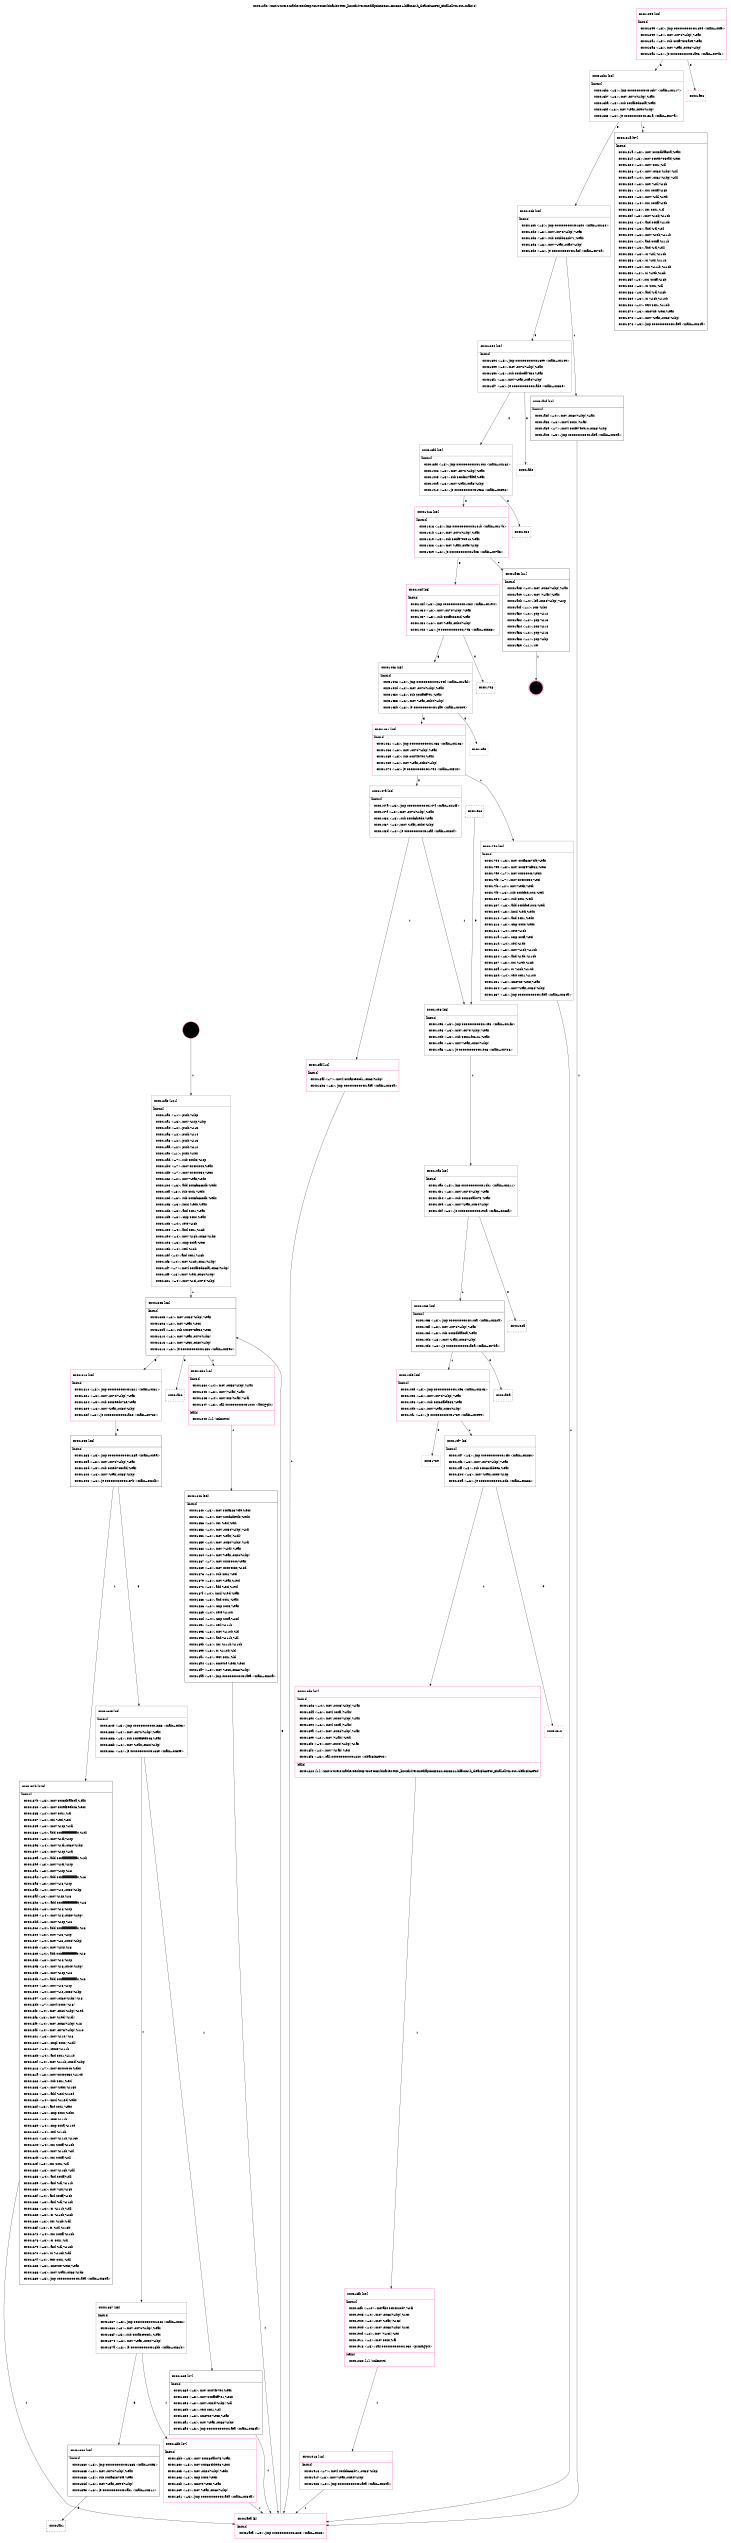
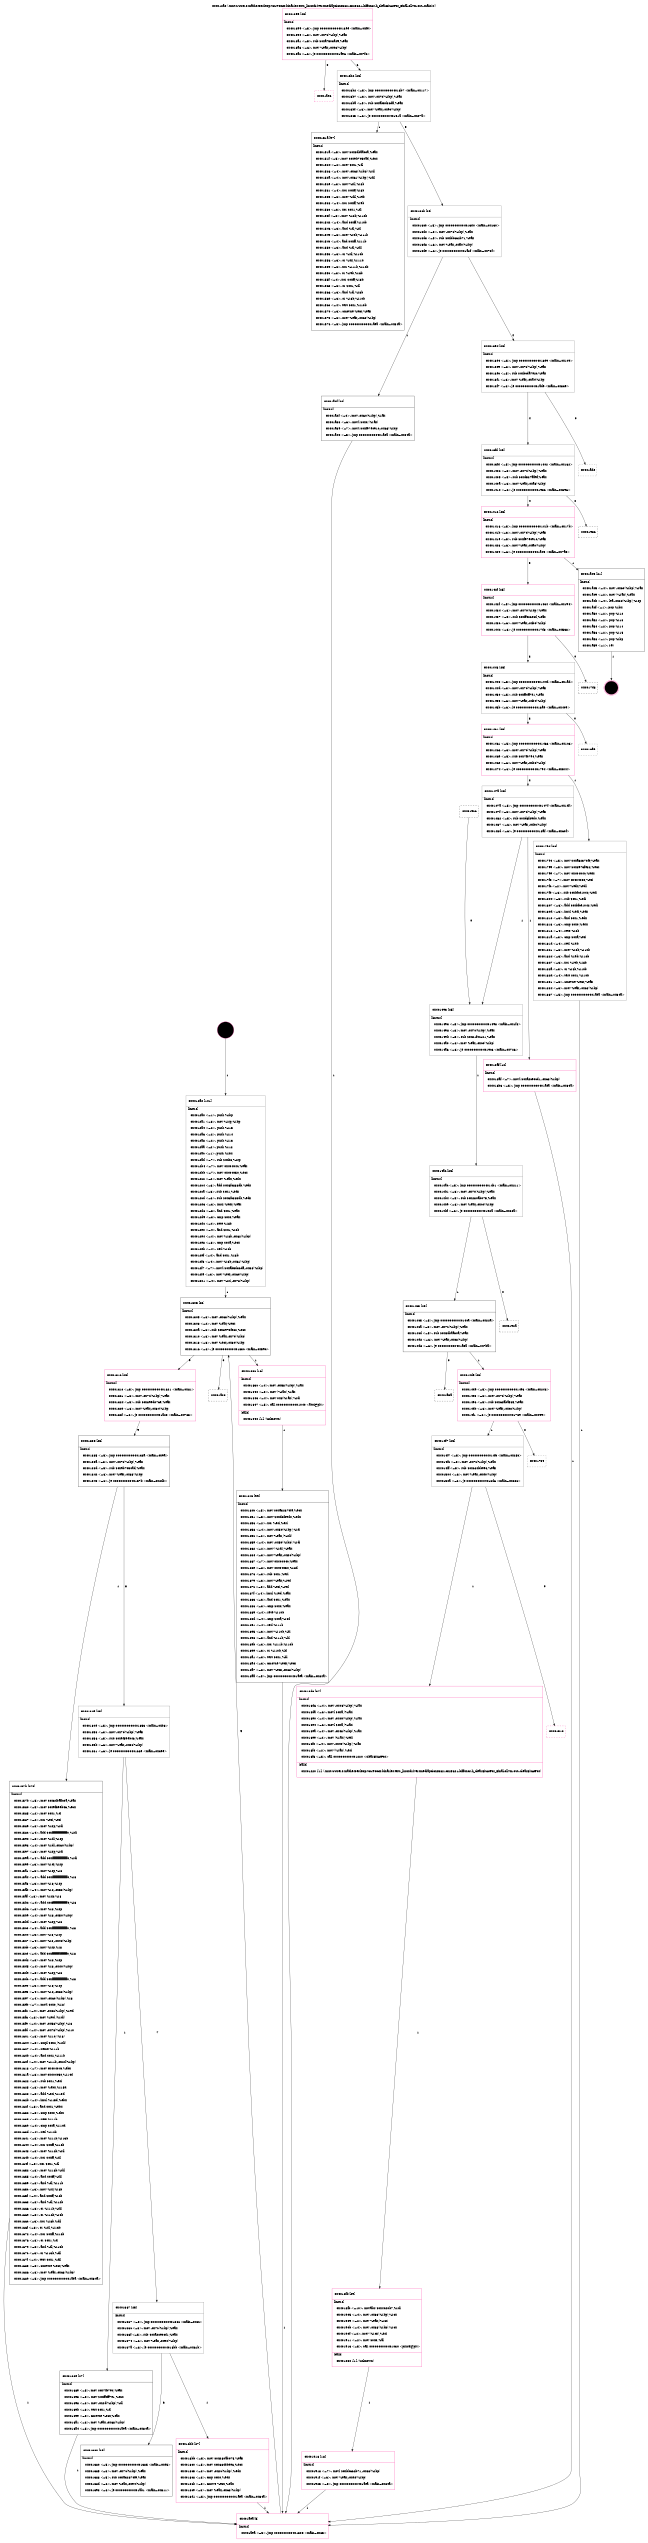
edge "0x401416 [25]" -> "0x401a45 [21]": label " 7" -> " 1"
node "0x401ab1": removed
